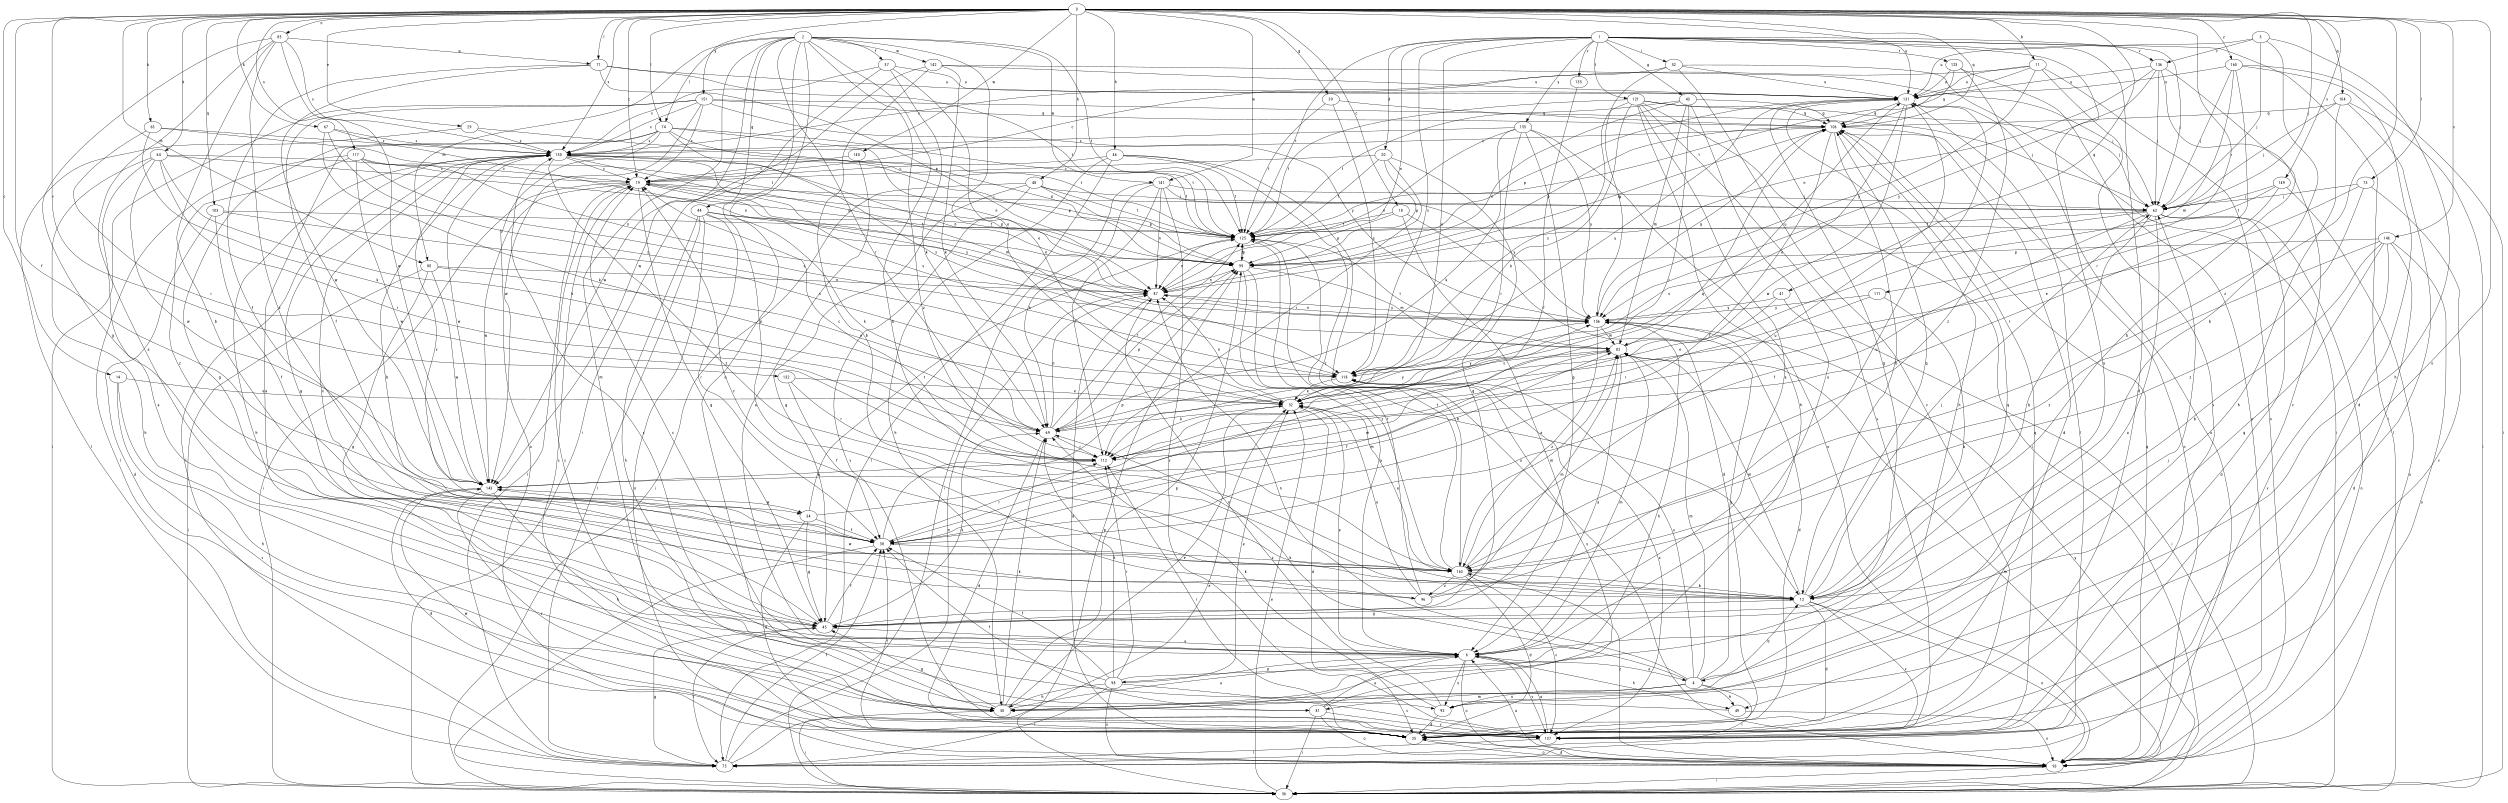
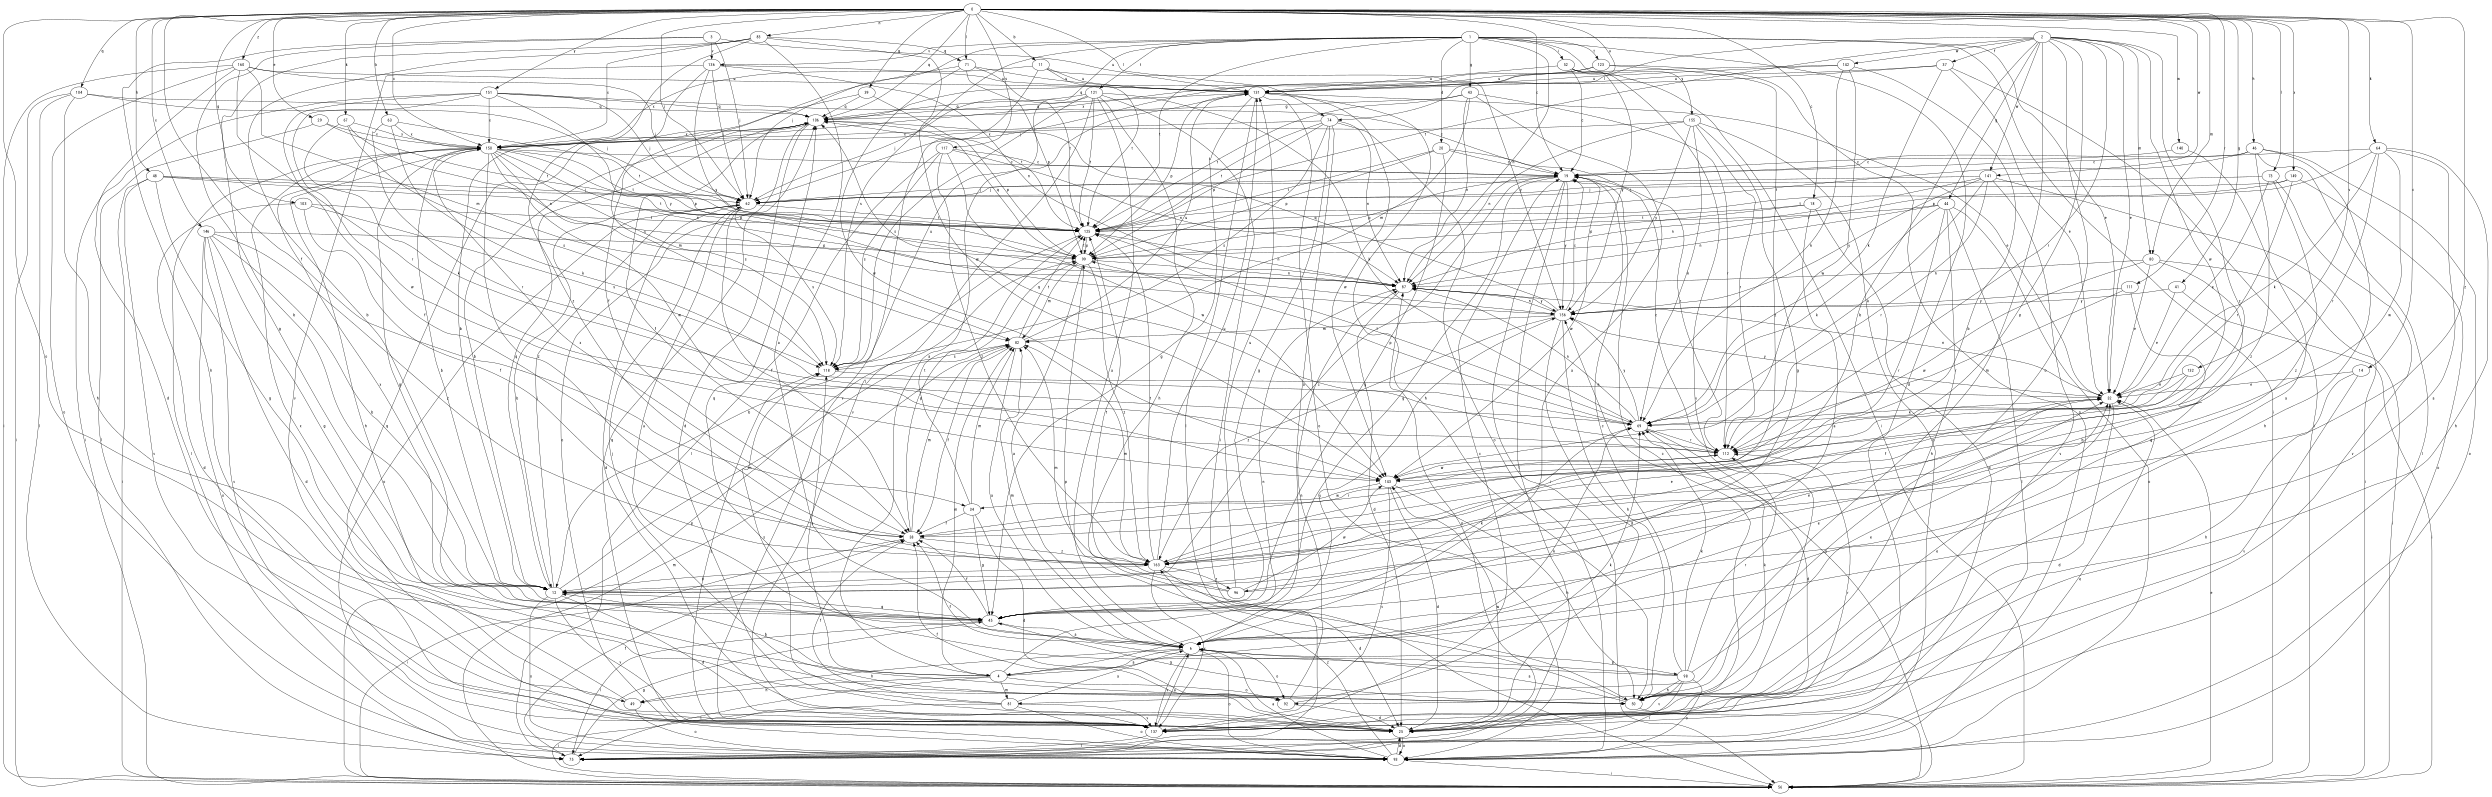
node "135": removed
edge "11" -> "93": now "160" -> "93"
